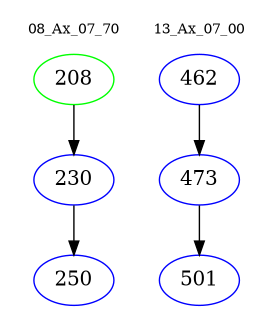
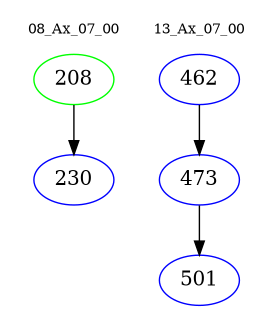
cluster "08_Ax_07_70": label "08_Ax_07_70" -> "08_Ax_07_00"
node "250": removed
